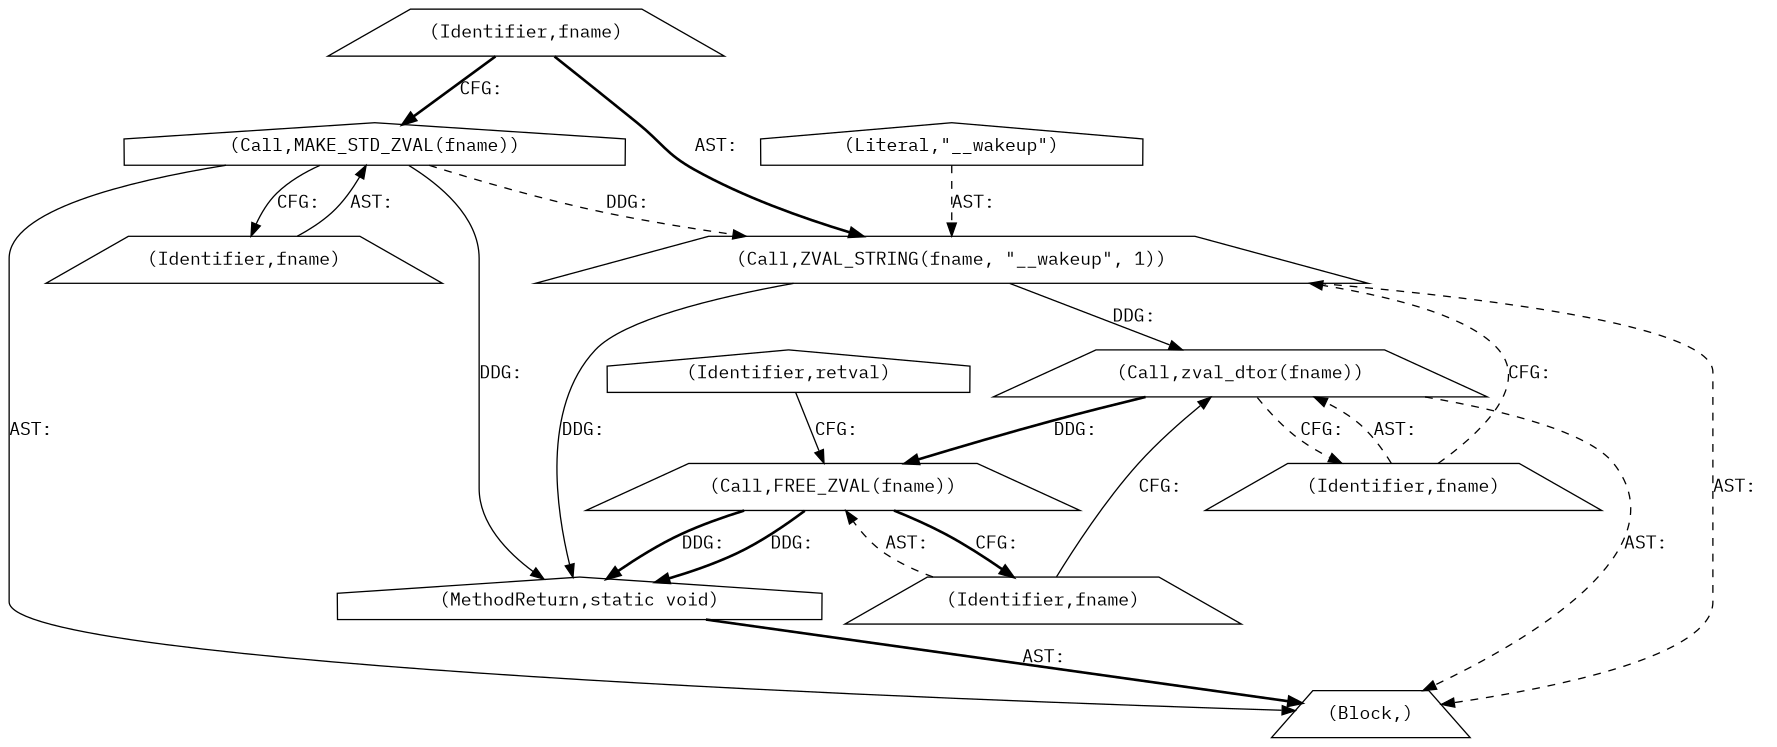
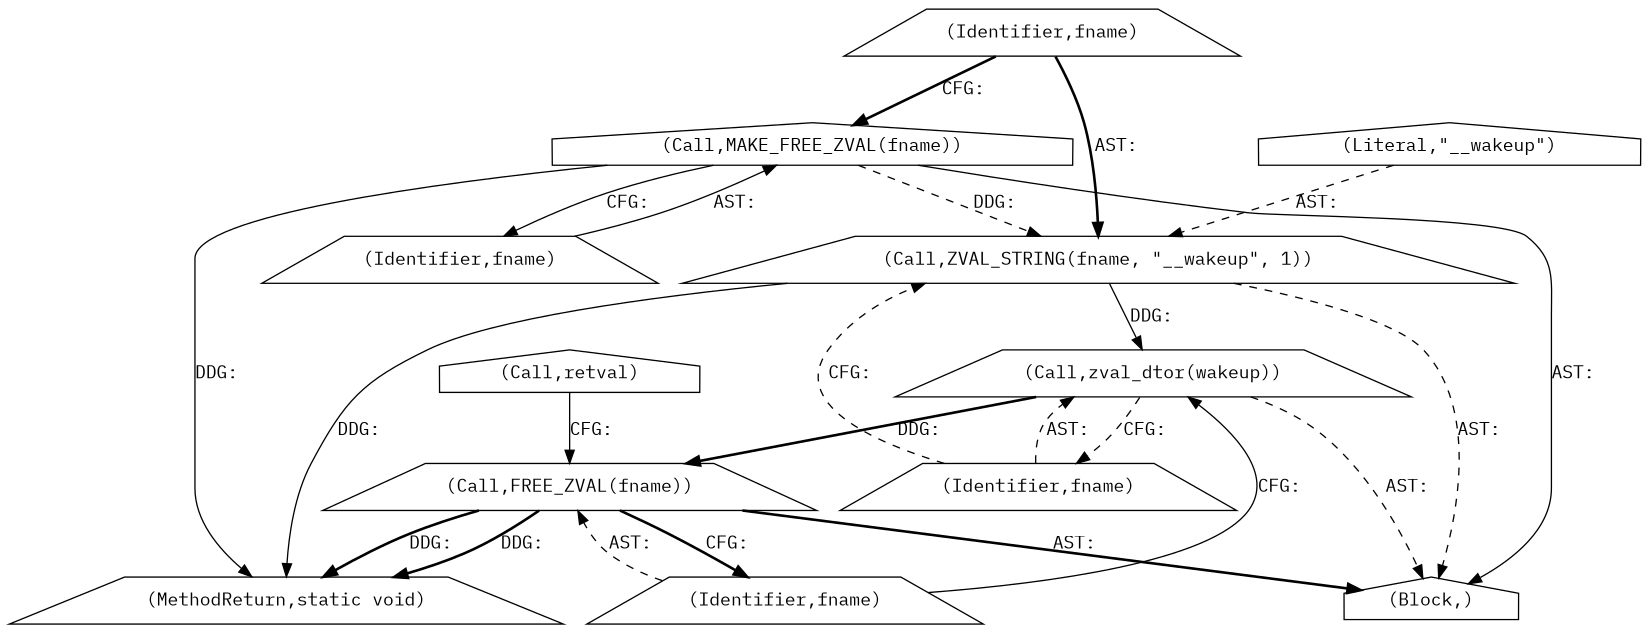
node "(Call,MAKE_STD_ZVAL(fname))": label "(Call,MAKE_STD_ZVAL(fname))" -> "(Call,MAKE_FREE_ZVAL(fname))"
node "(Identifier,retval)": label "(Identifier,retval)" -> "(Call,retval)"
node "(Call,zval_dtor(fname))": label "(Call,zval_dtor(fname))" -> "(Call,zval_dtor(wakeup))"
node "(MethodReturn,static void)": shape house -> trapezium
edge "(MethodReturn,static void)" -> "(Block,)": now "(Call,FREE_ZVAL(fname))" -> "(Block,)"
node "(Block,)": shape trapezium -> house
